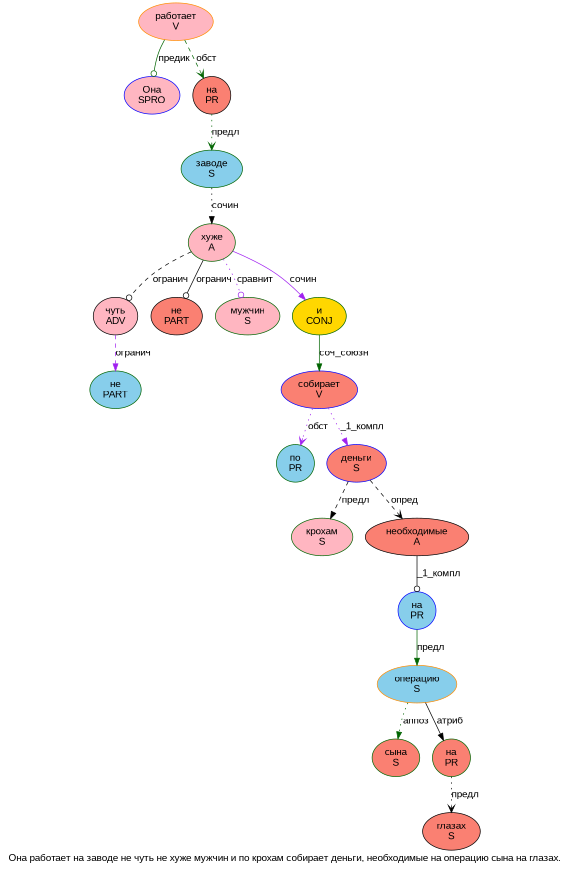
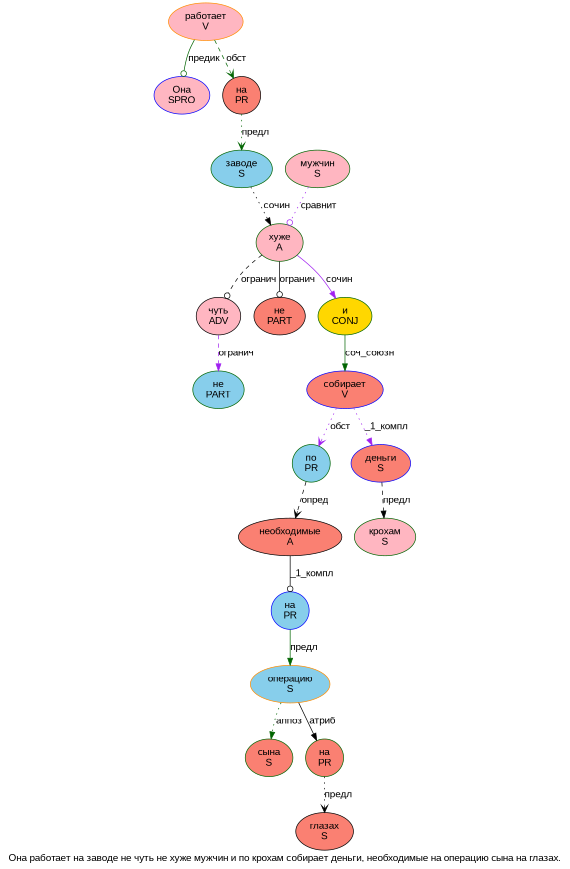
edge "хуже A" -> "мужчин S": reversed
edge "деньги S" -> "необходимые A": now "по PR" -> "необходимые A"
